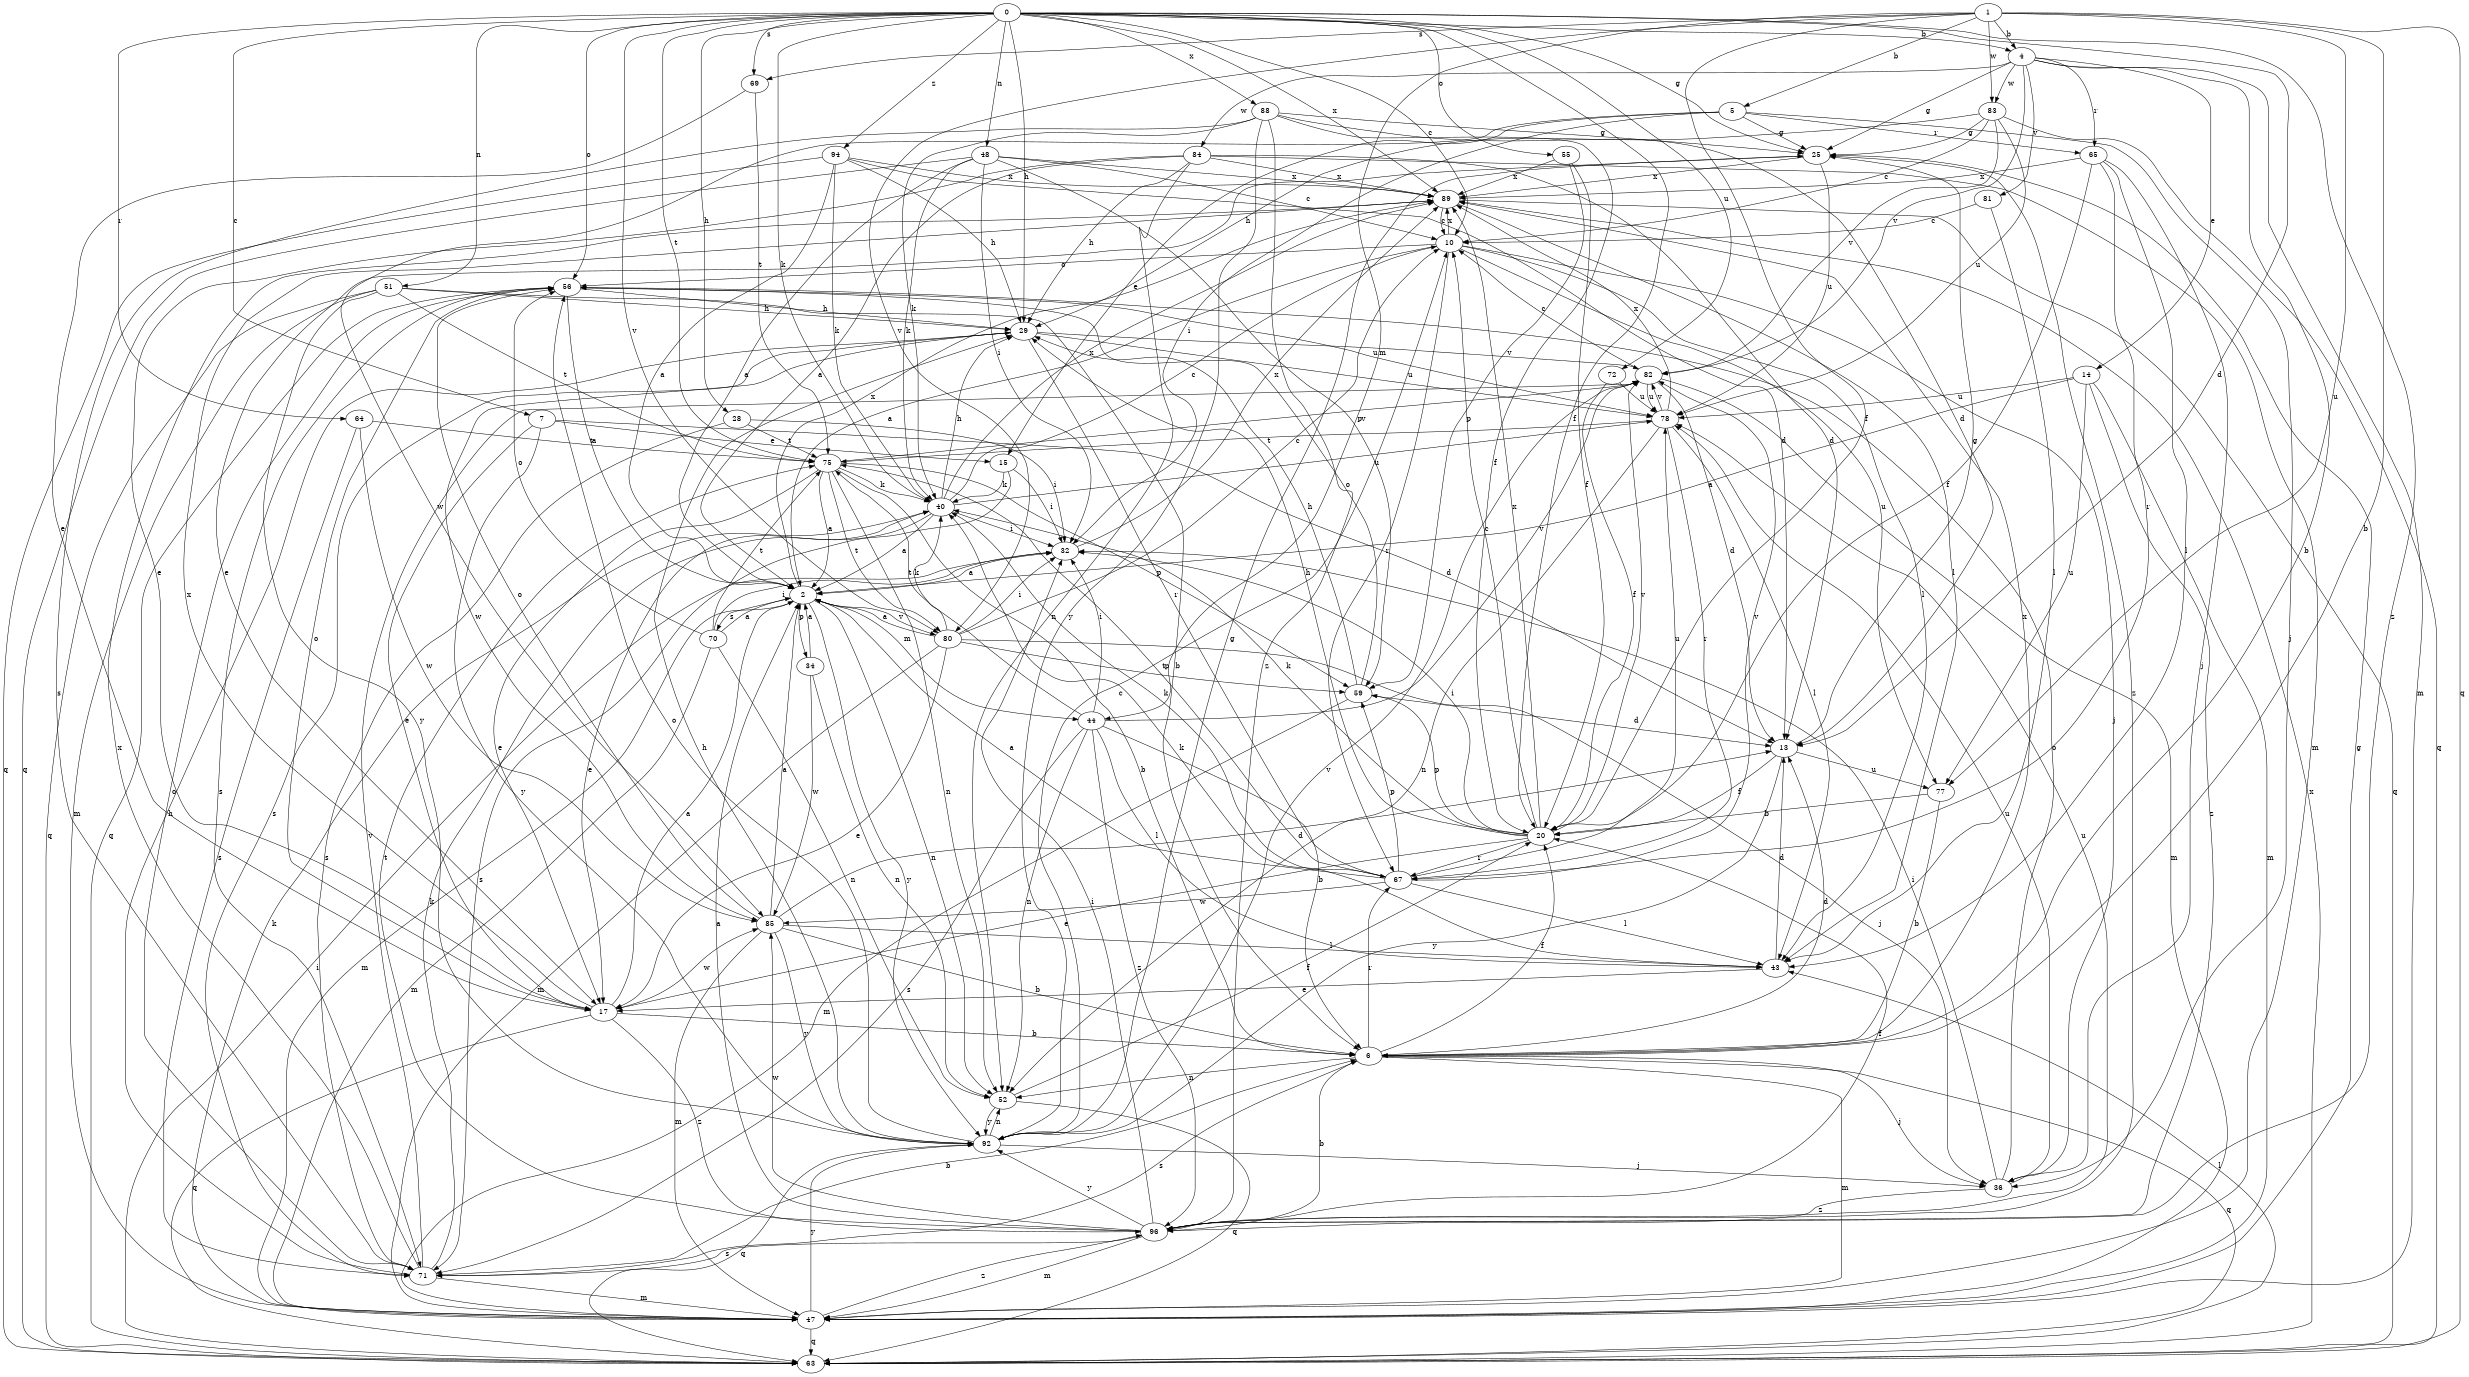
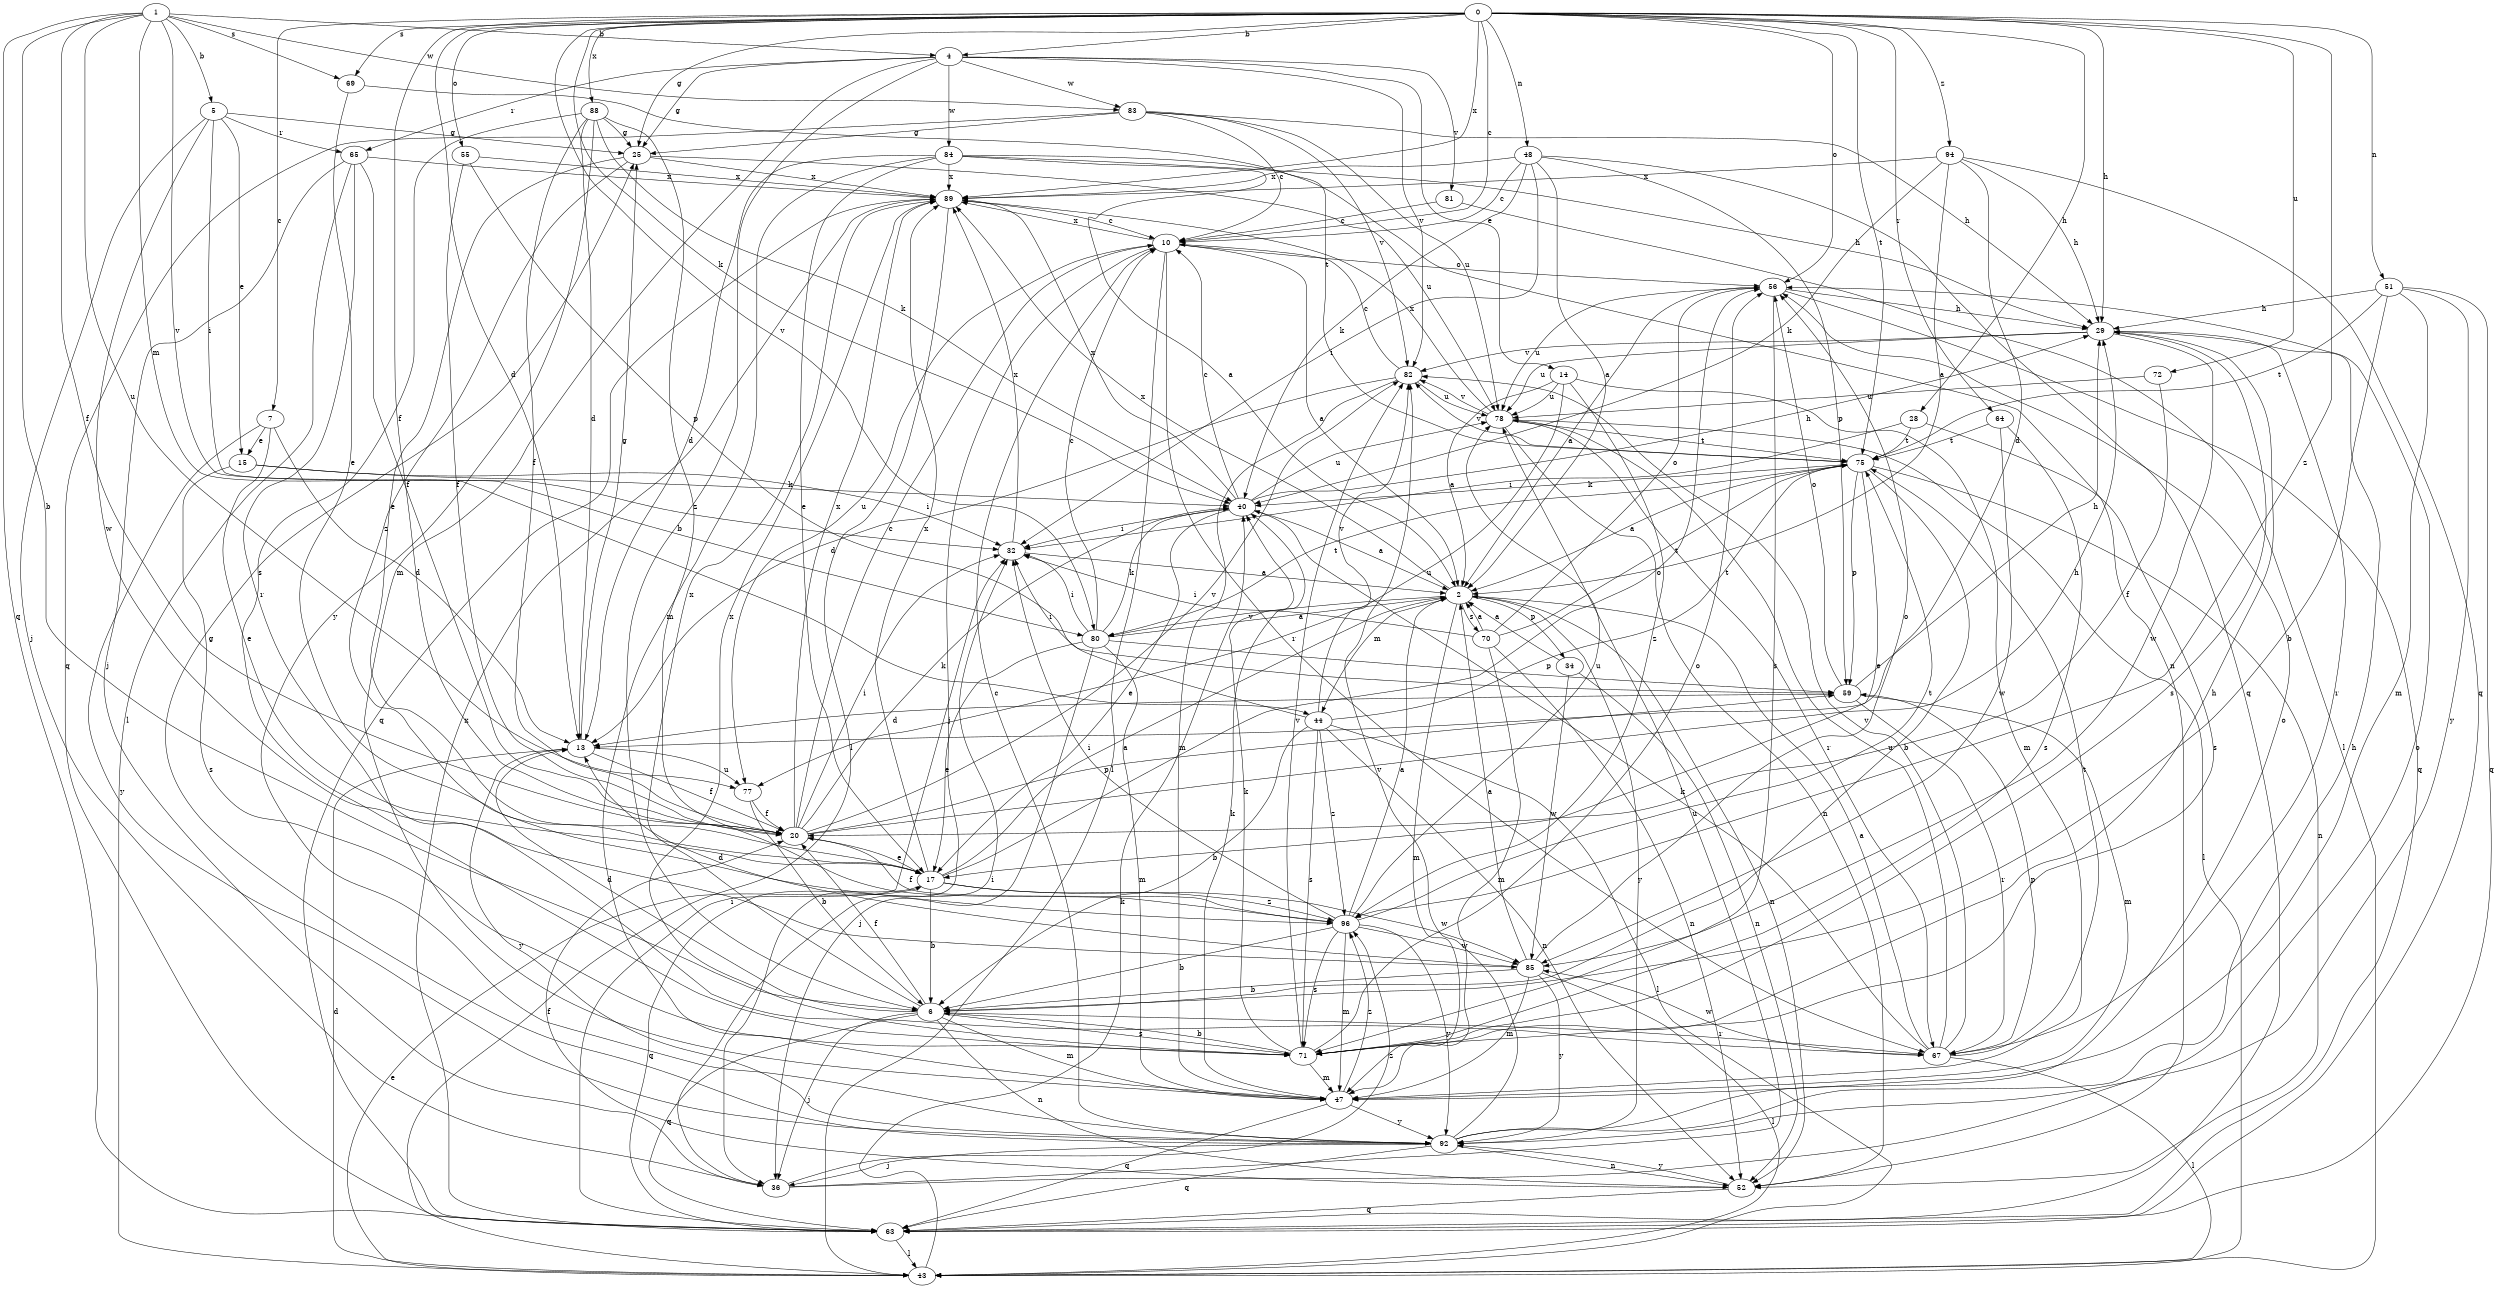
edge "77" -> "20": label "b" -> "f"
edge "20" -> "67": now "59" -> "67"
edge "47" -> "25": removed, label "g"
